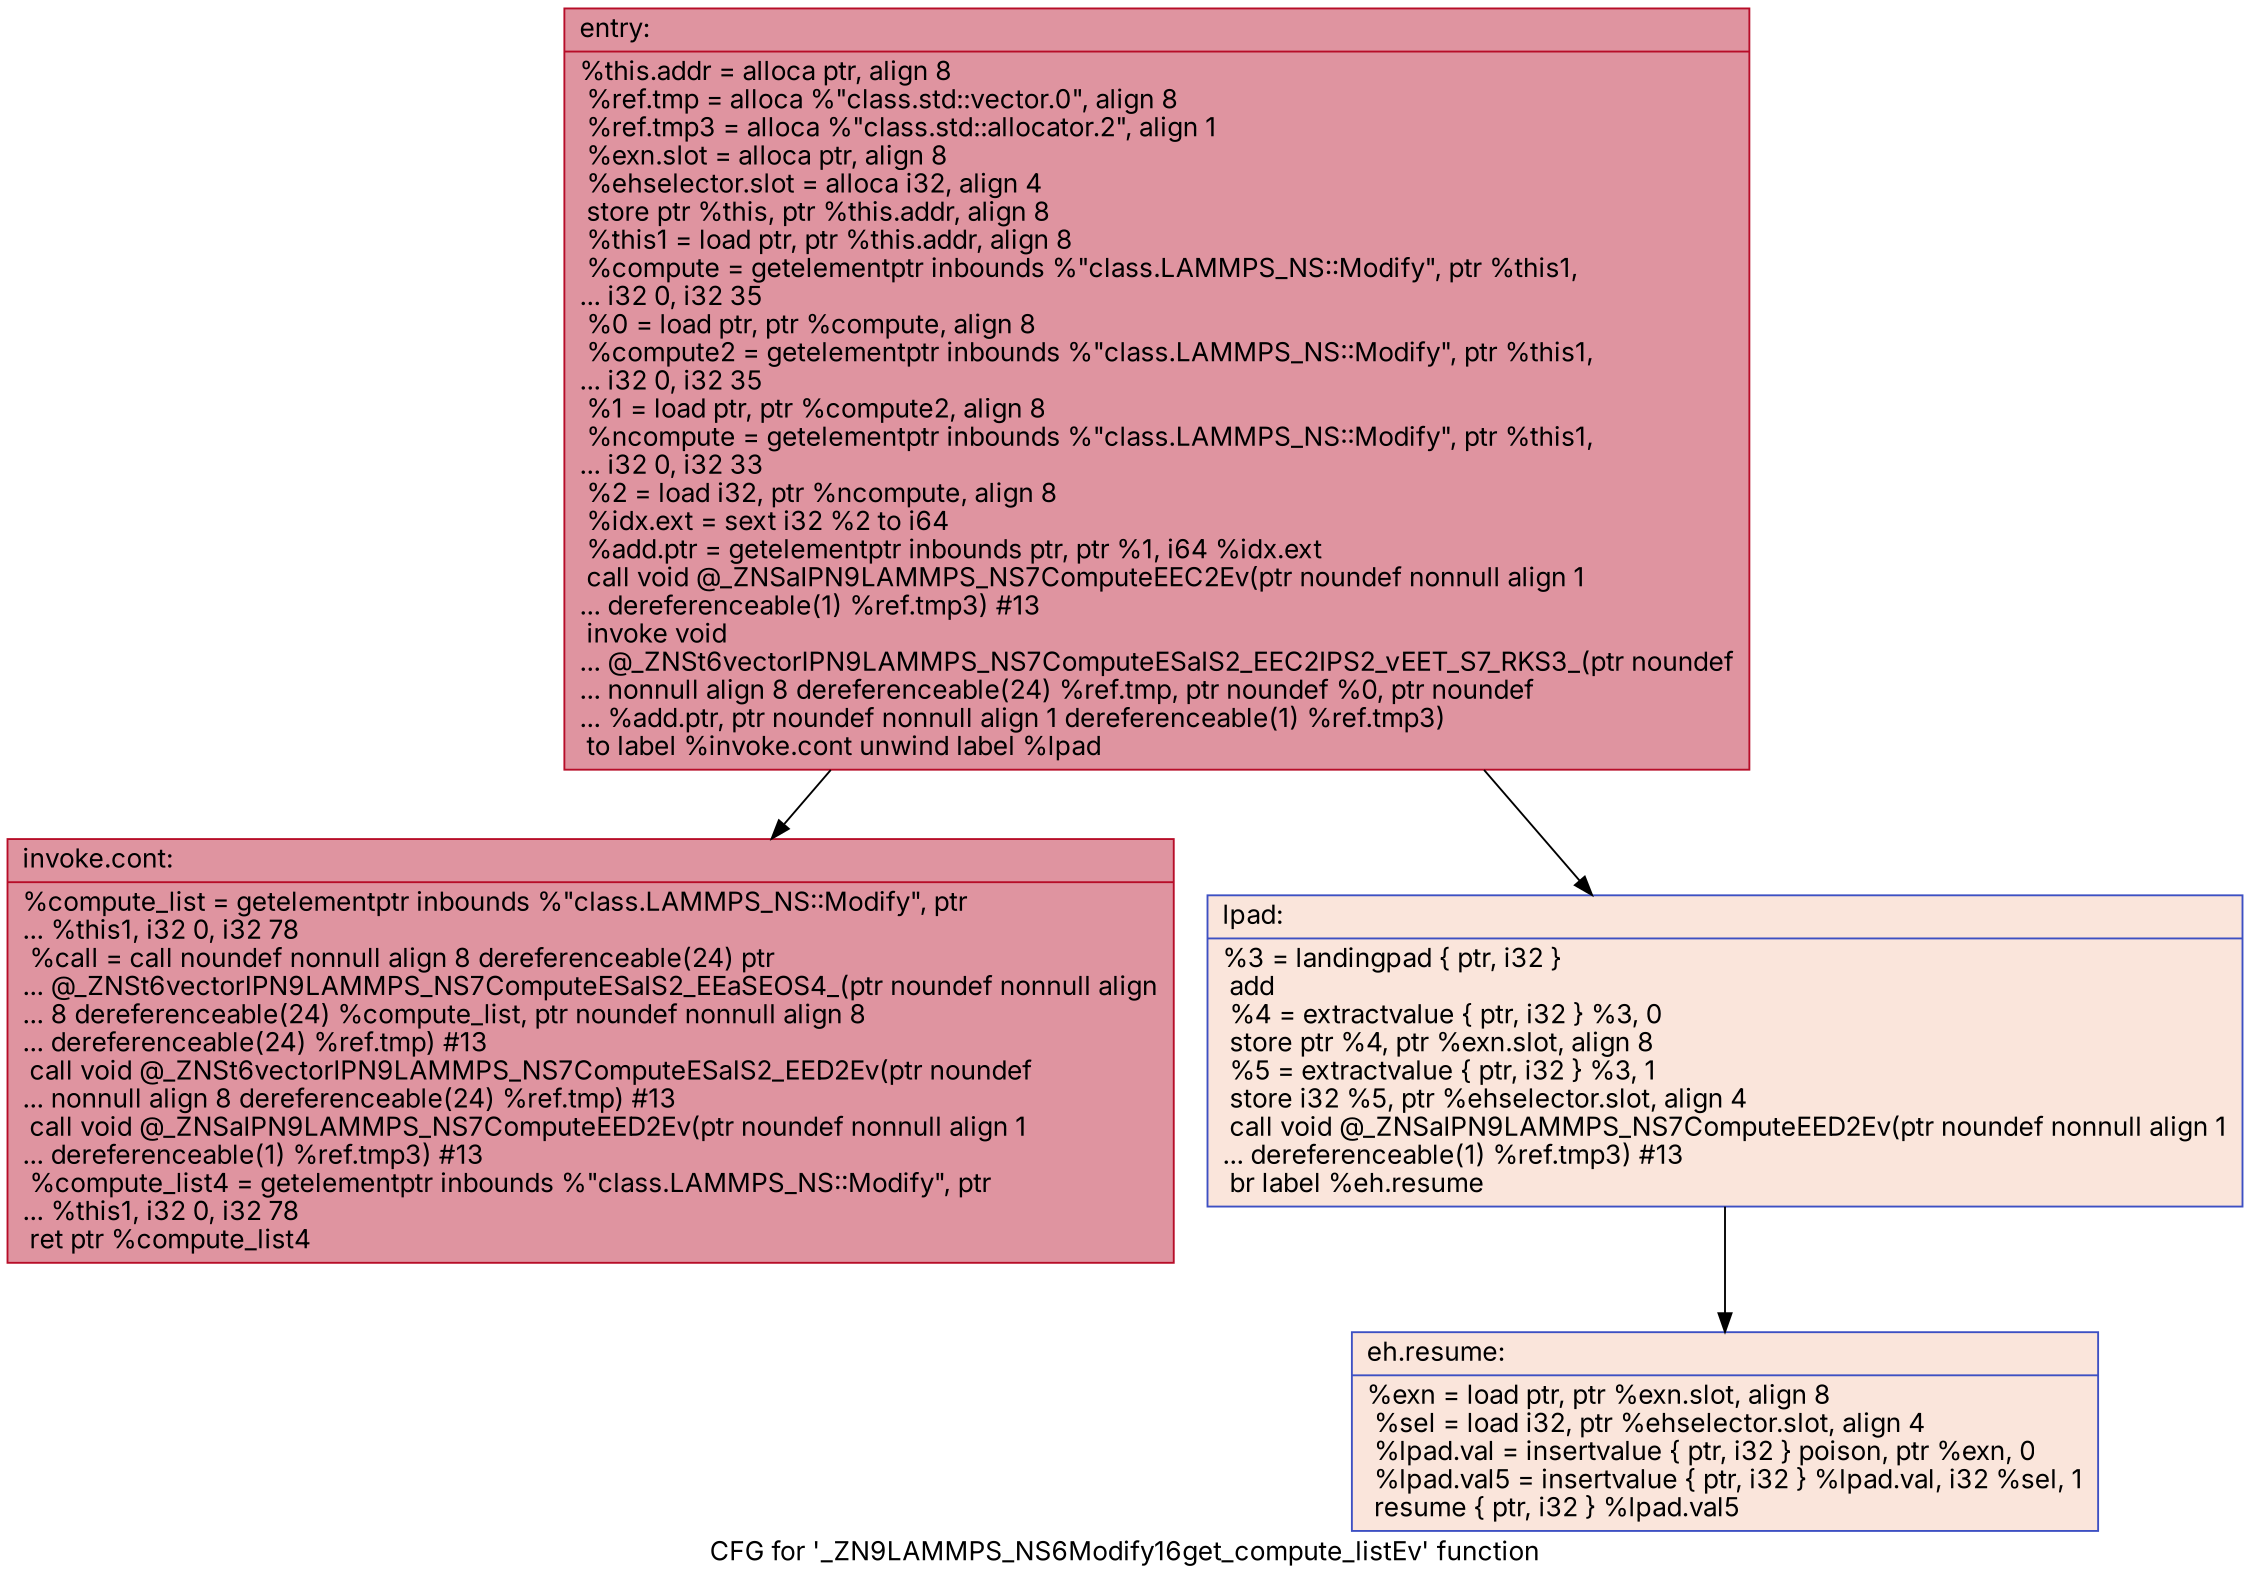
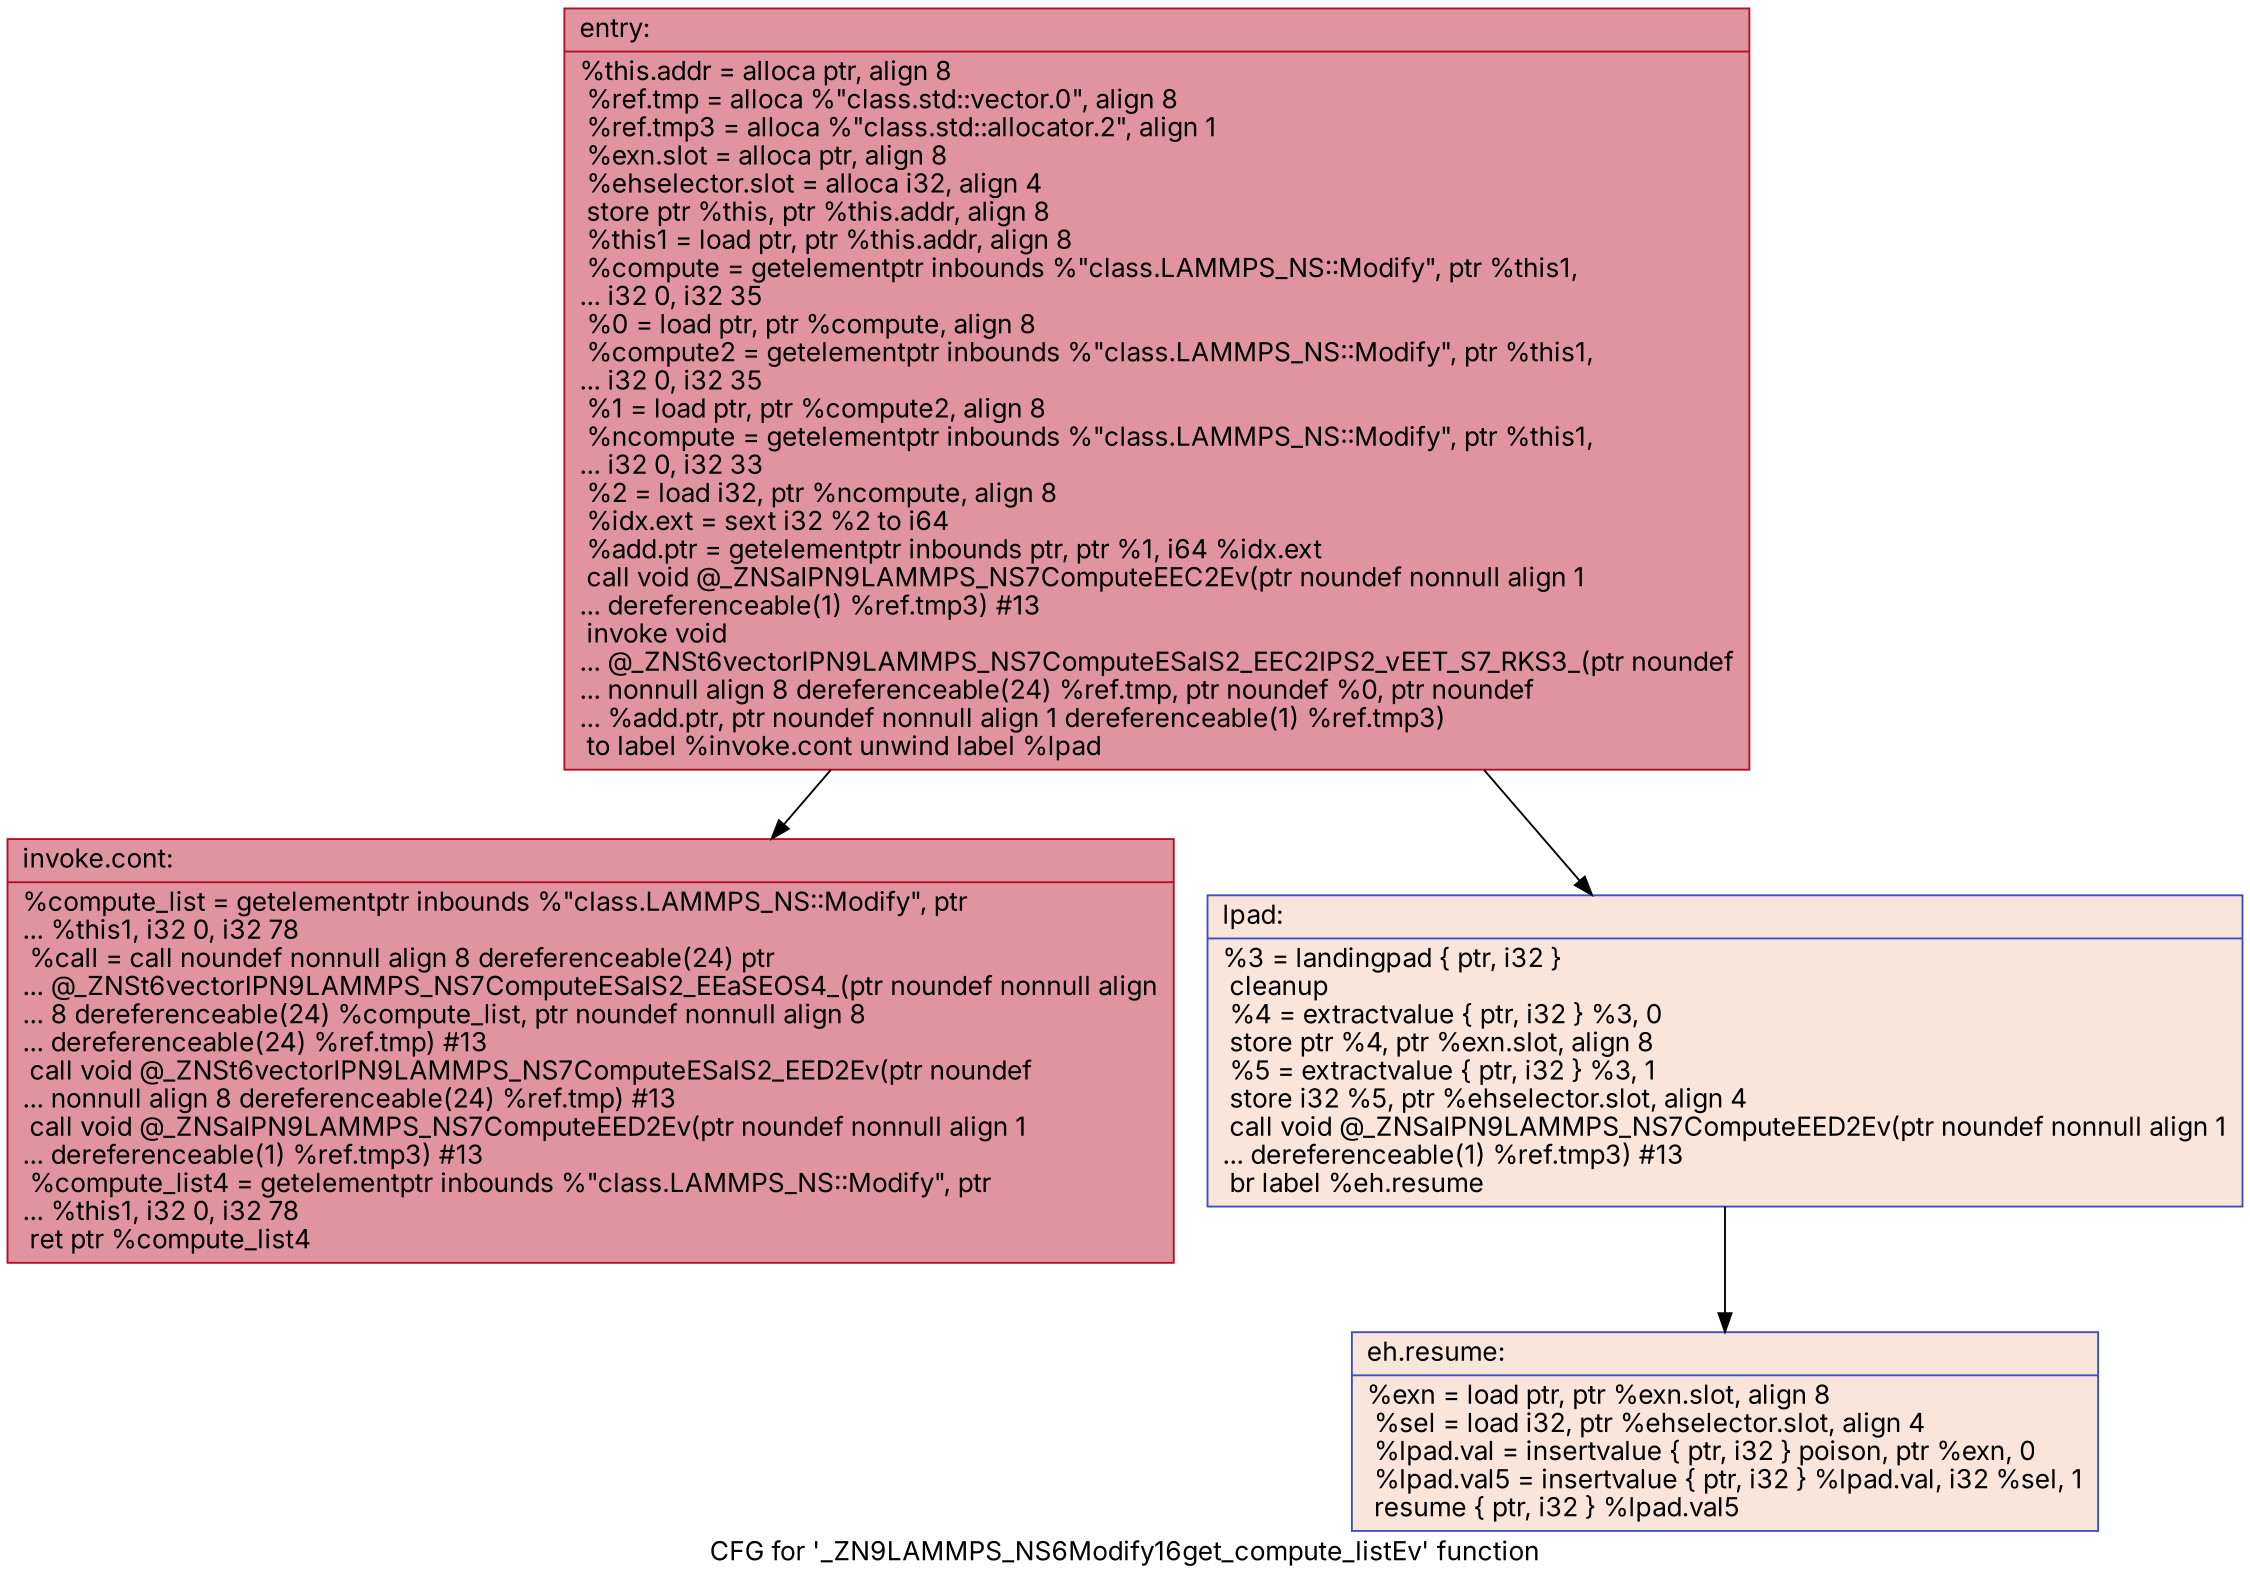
node "lpad:": text "add" -> "cleanup"
